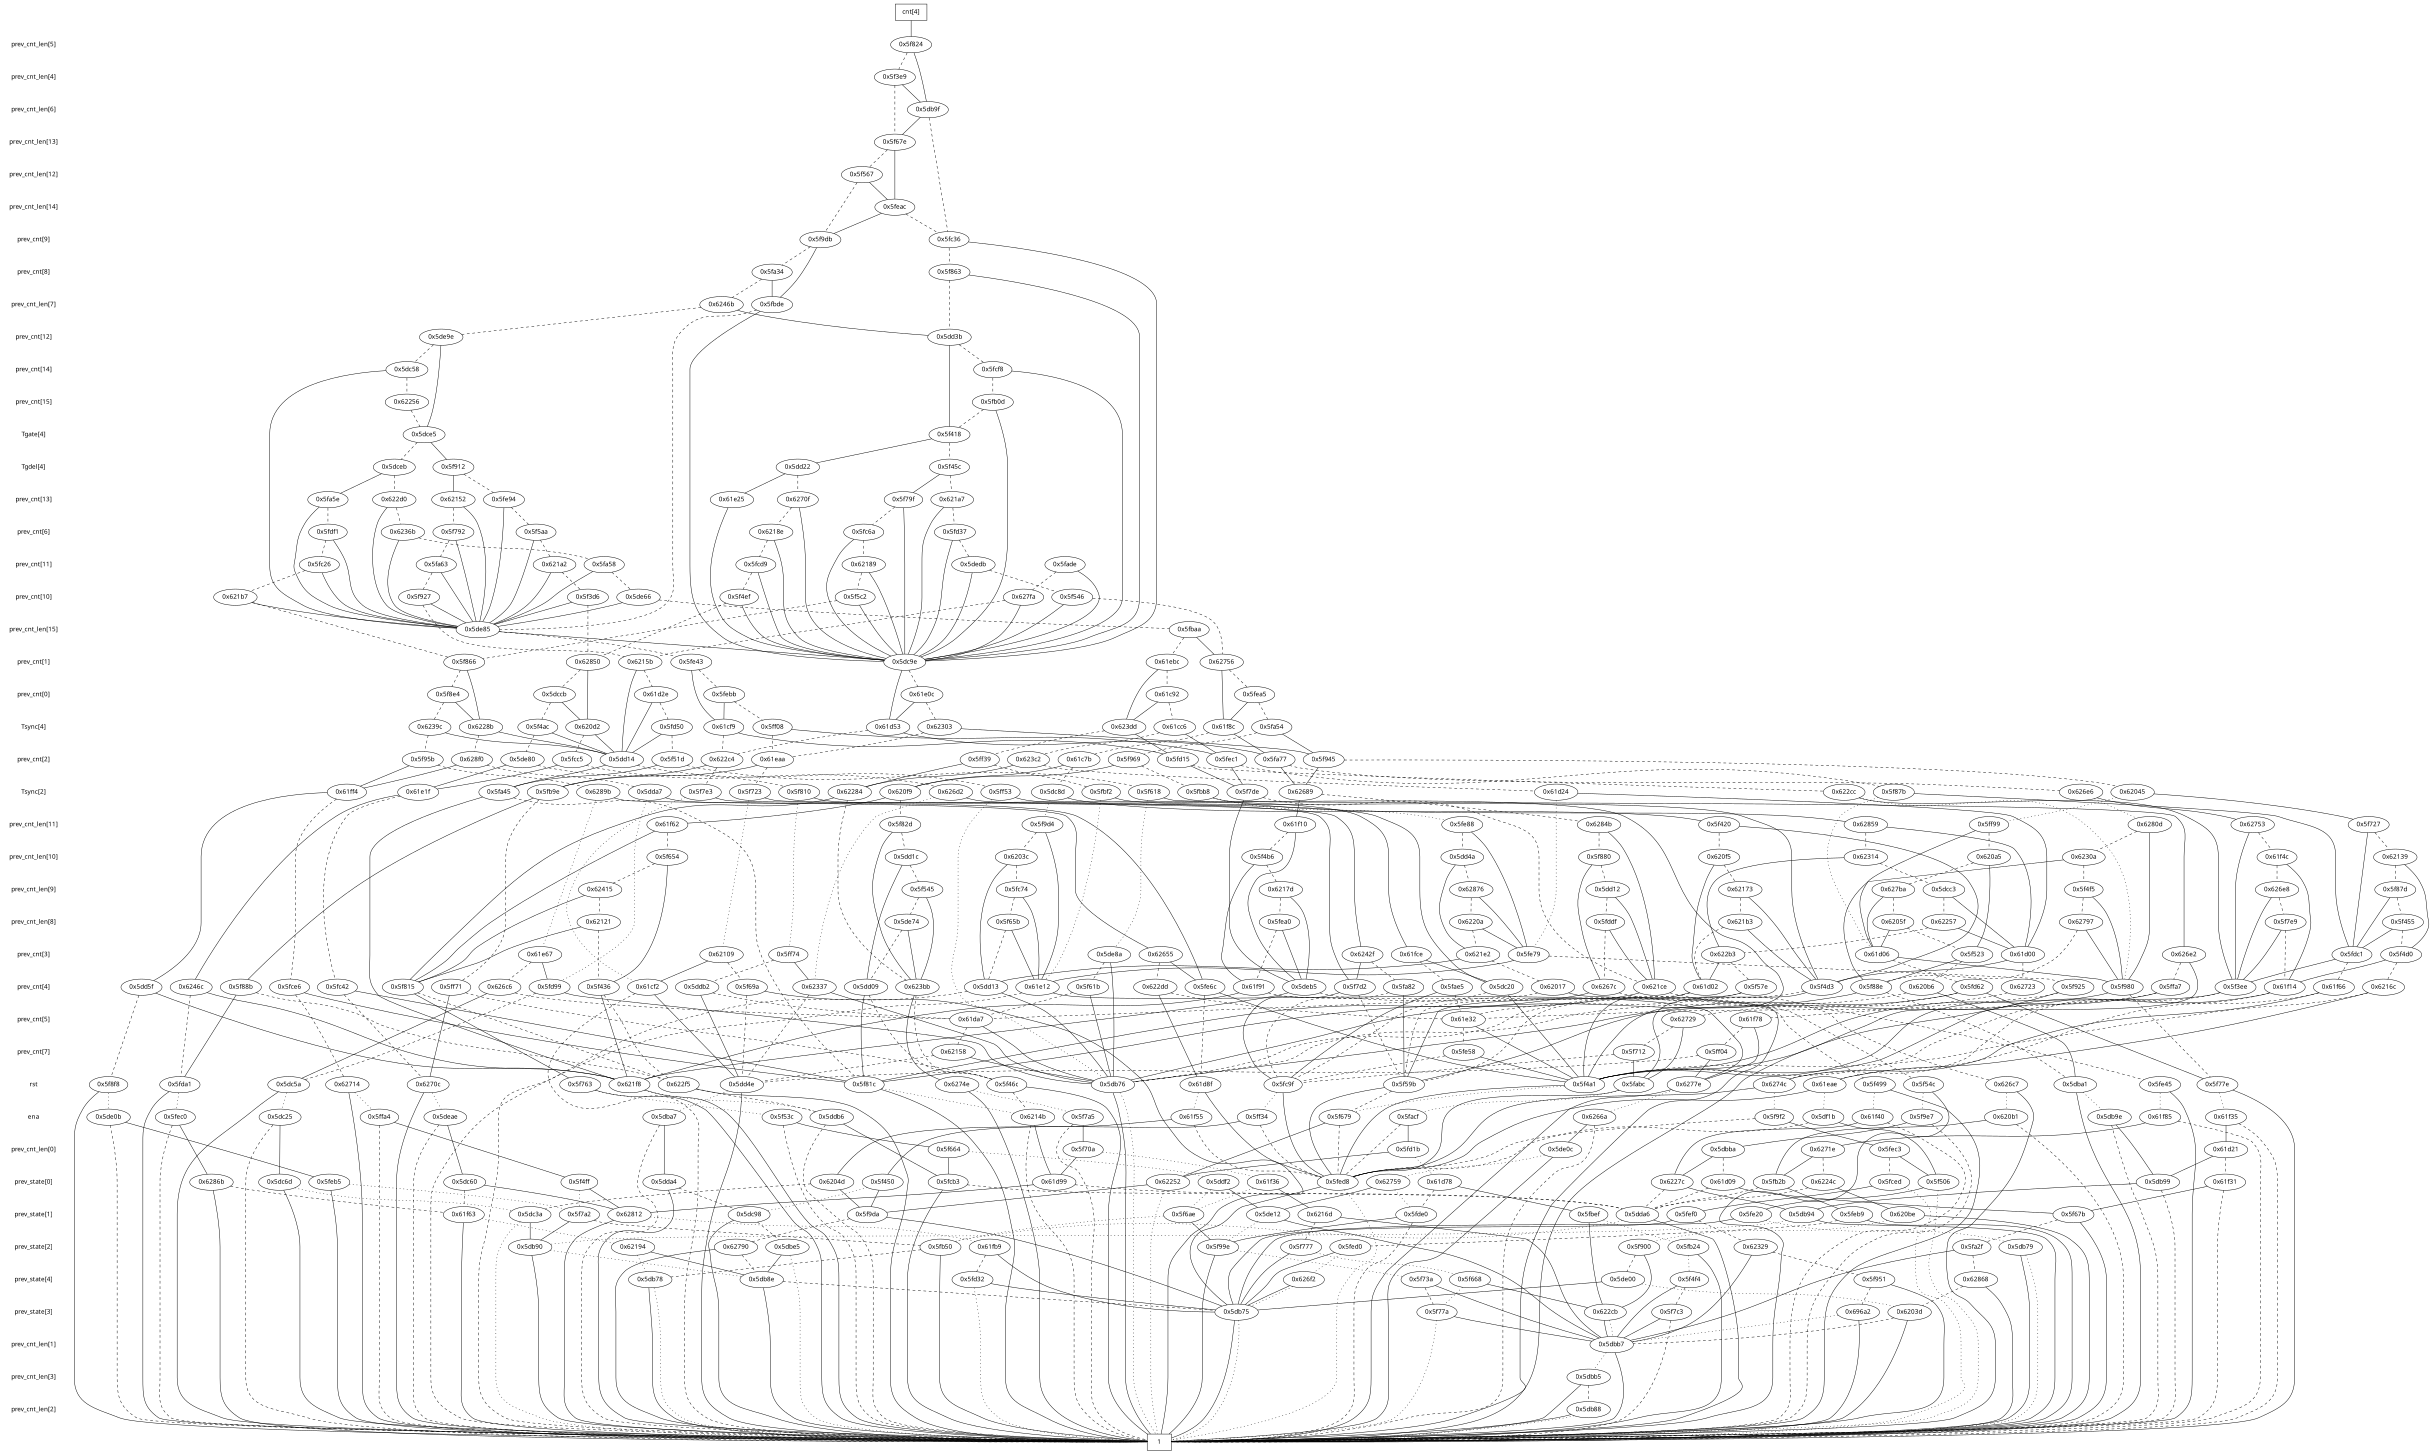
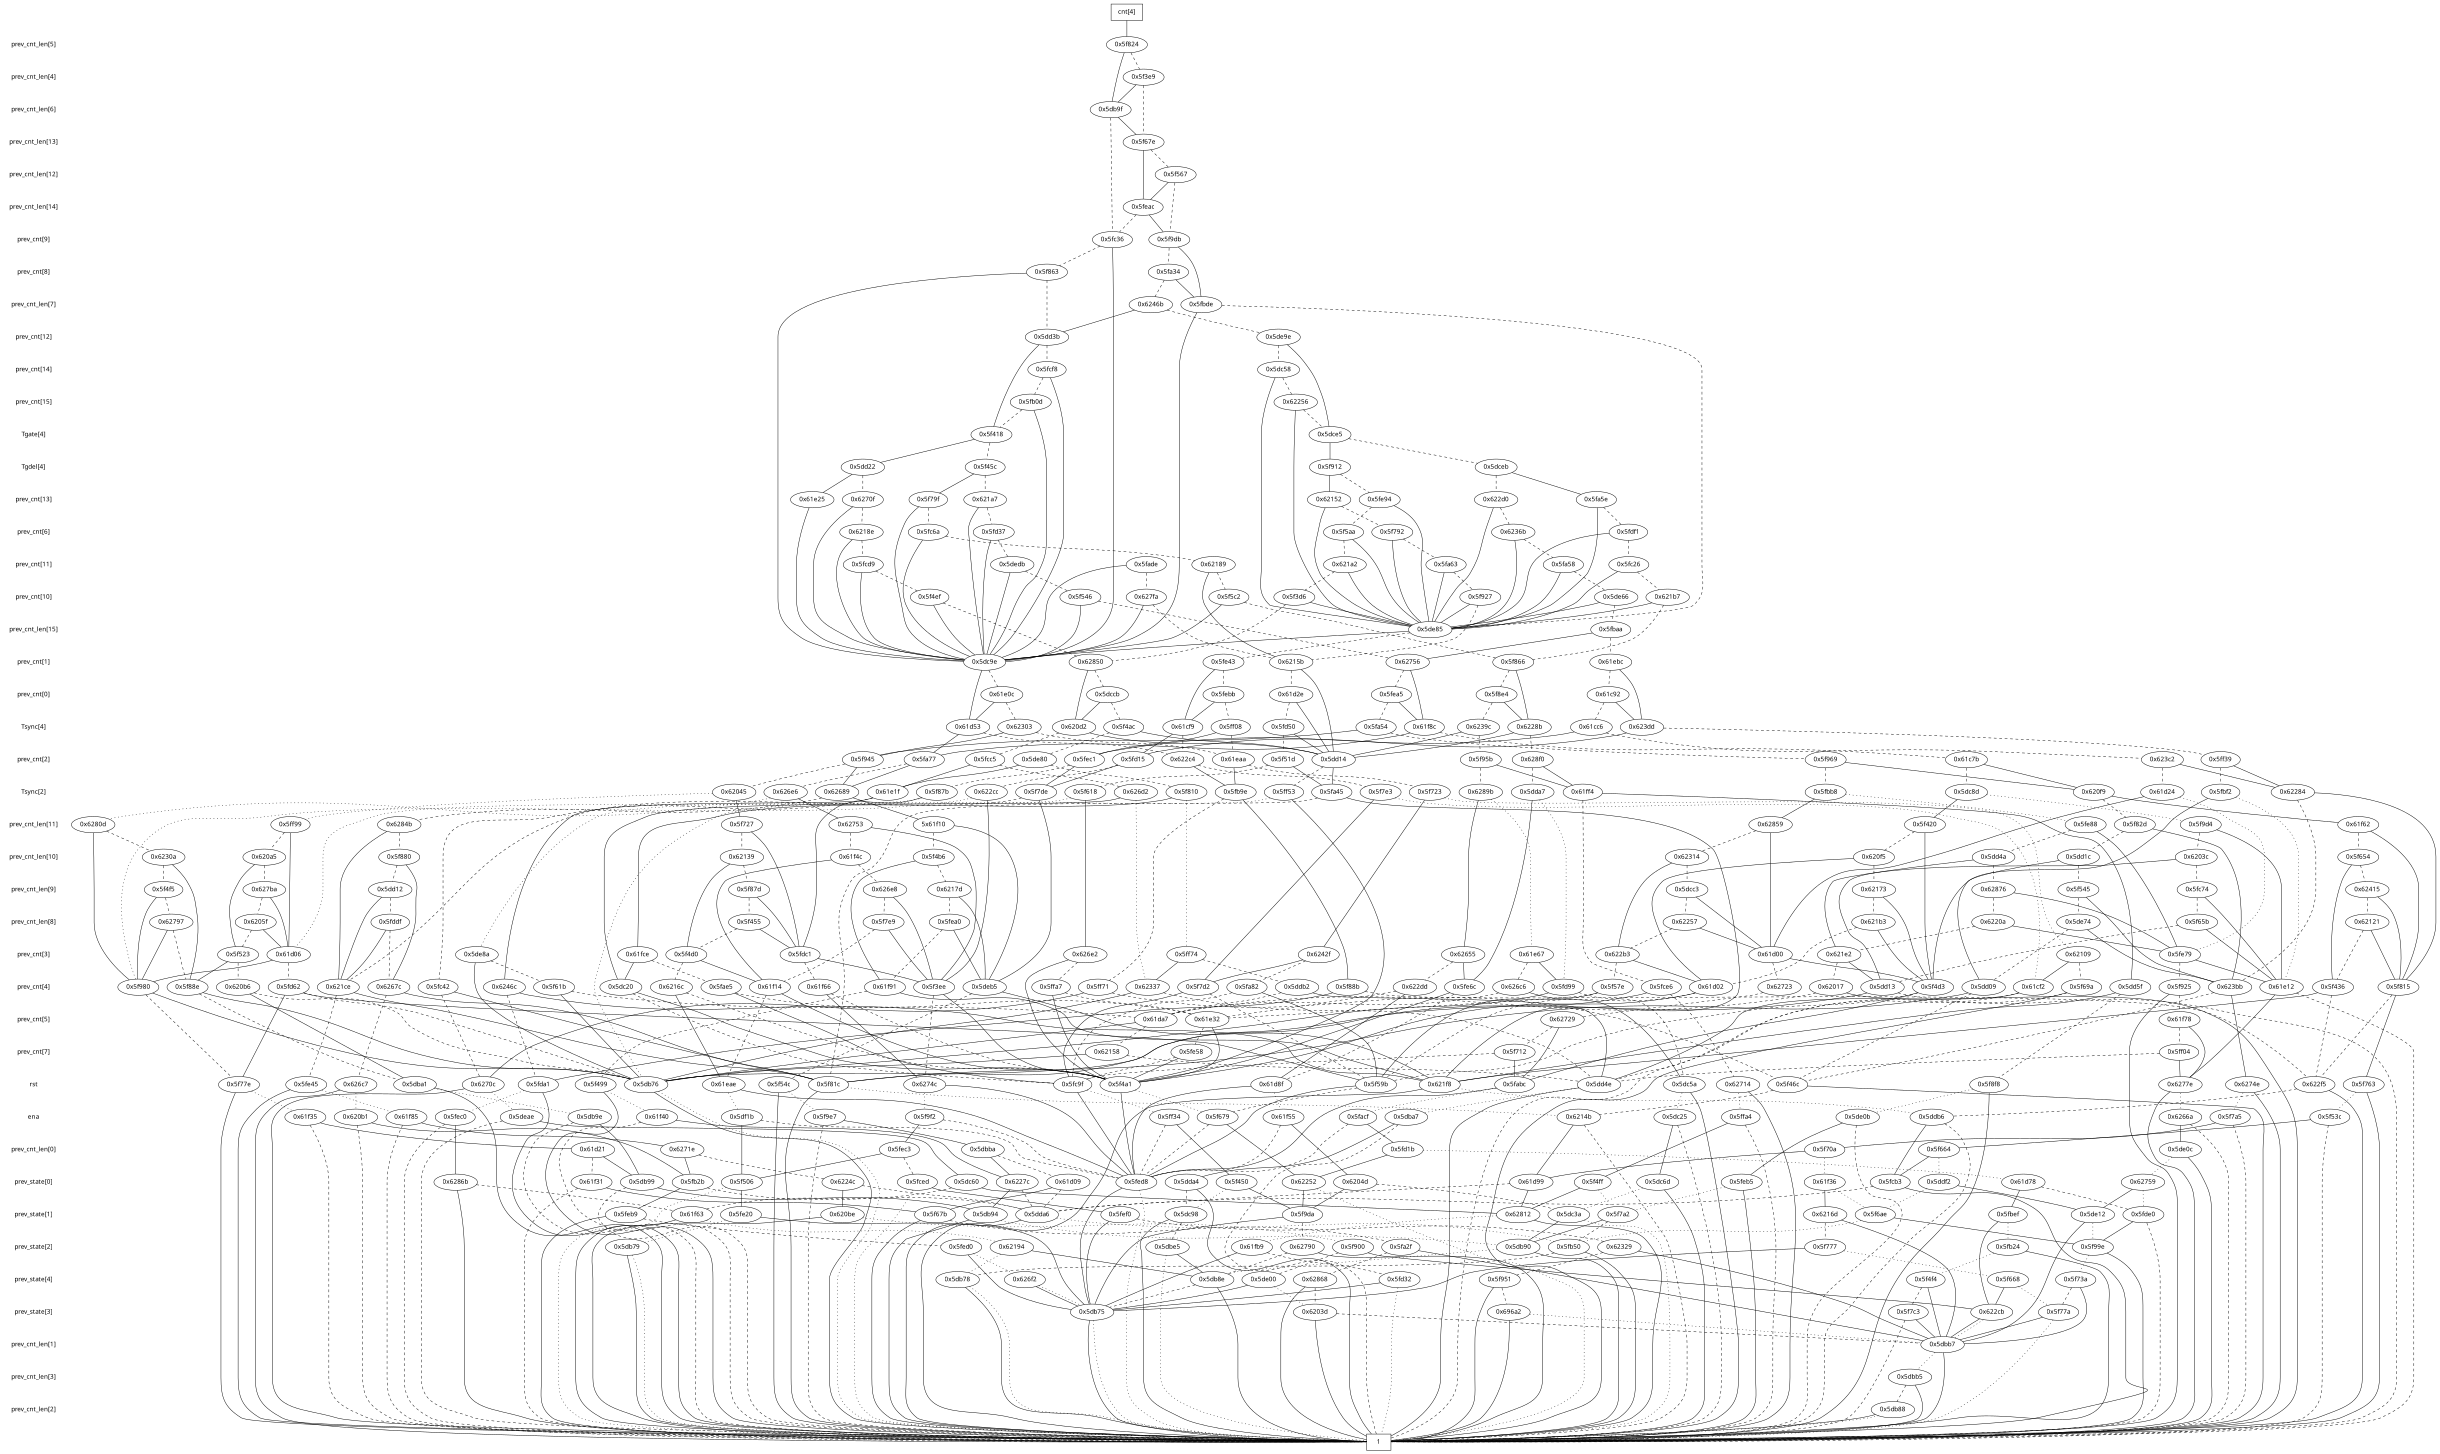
edge "0x62256" -- "0x5de85": added
edge "0x62189" -- "0x5dc9e": now "0x62189" -- "0x6215b"
node "0x61f10": label "0x61f10" -> "5x61f10"
